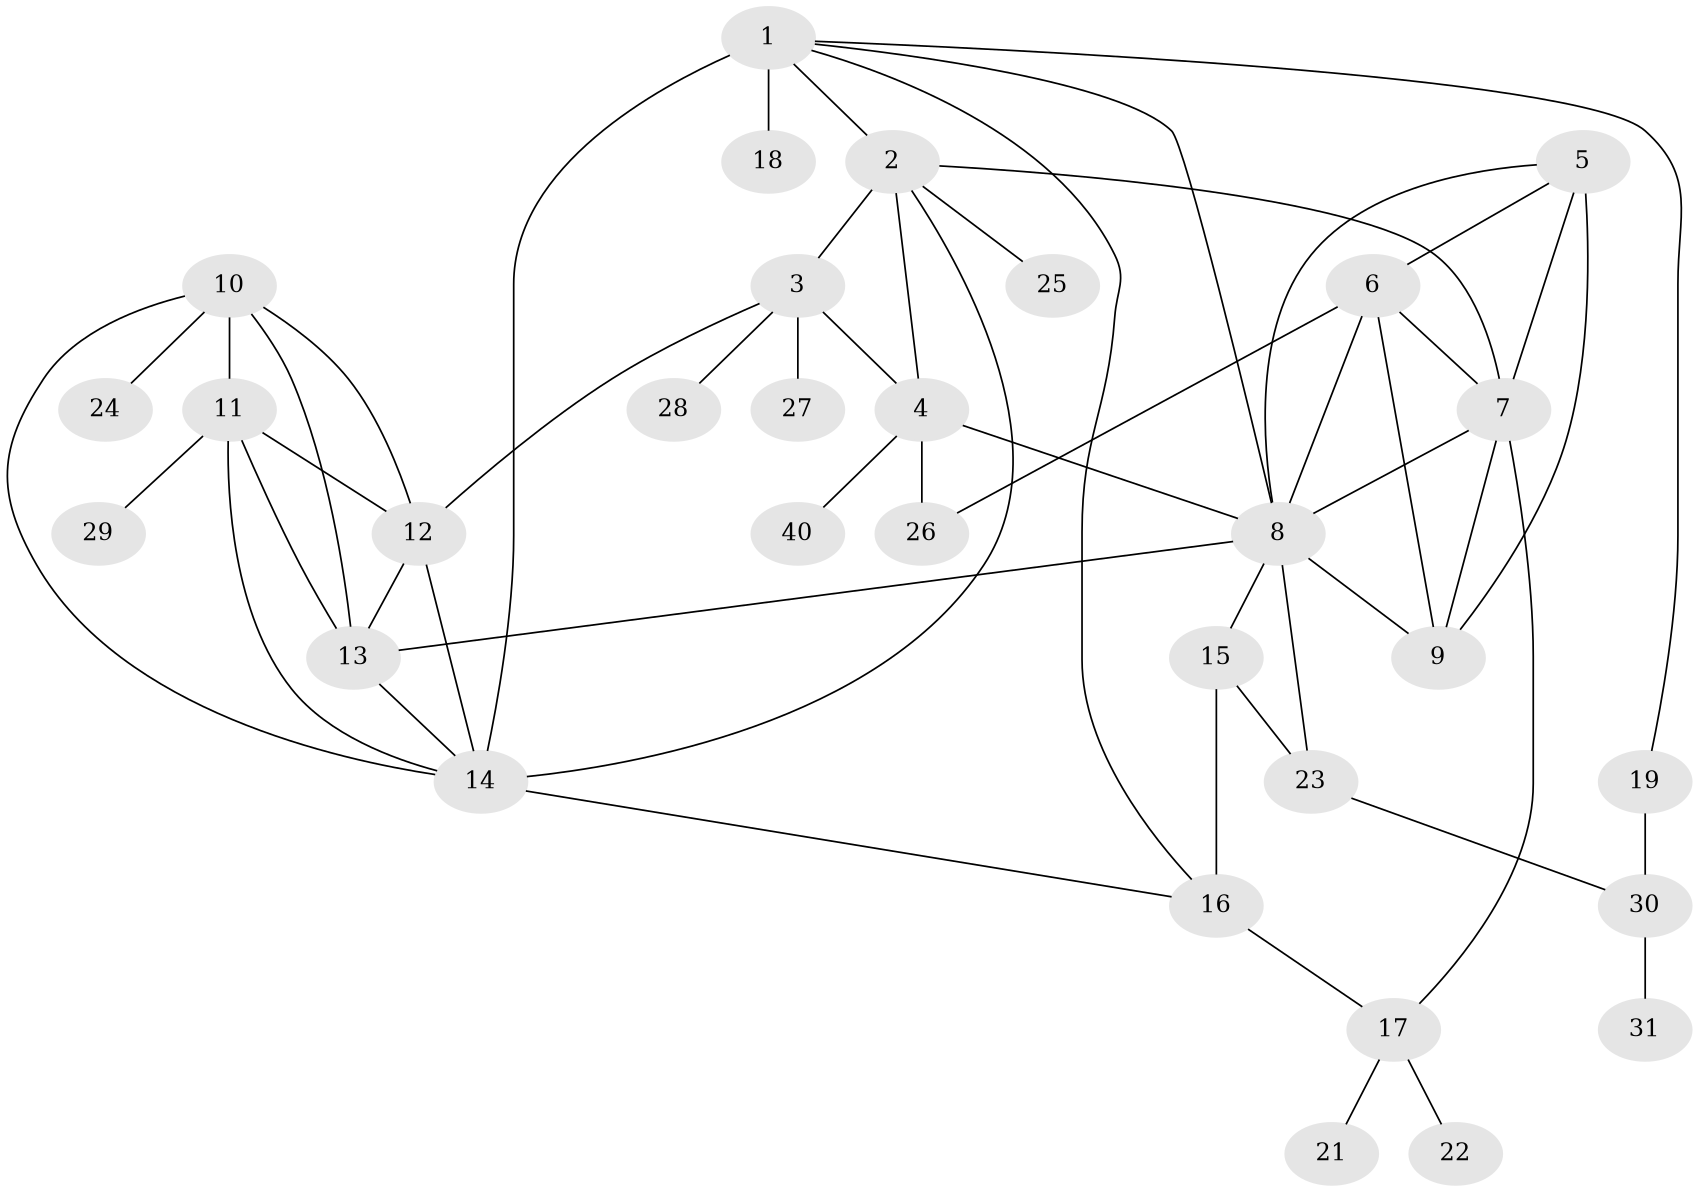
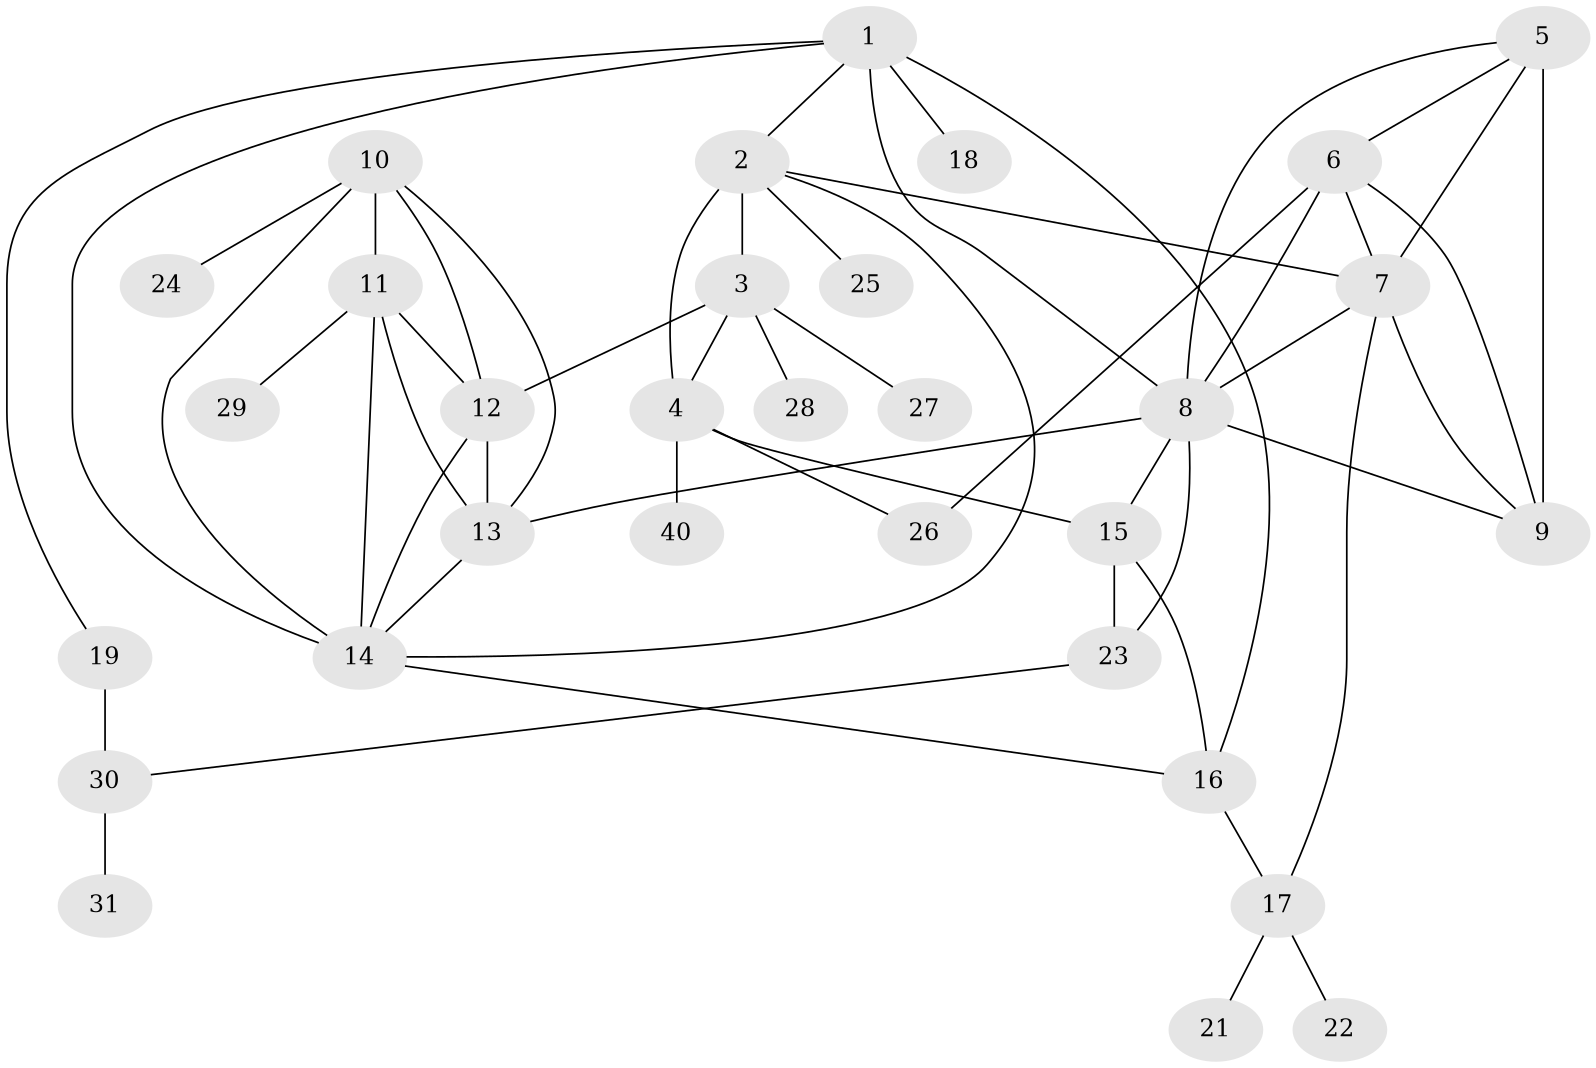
edge "4" -- "8": now "4" -- "15"
